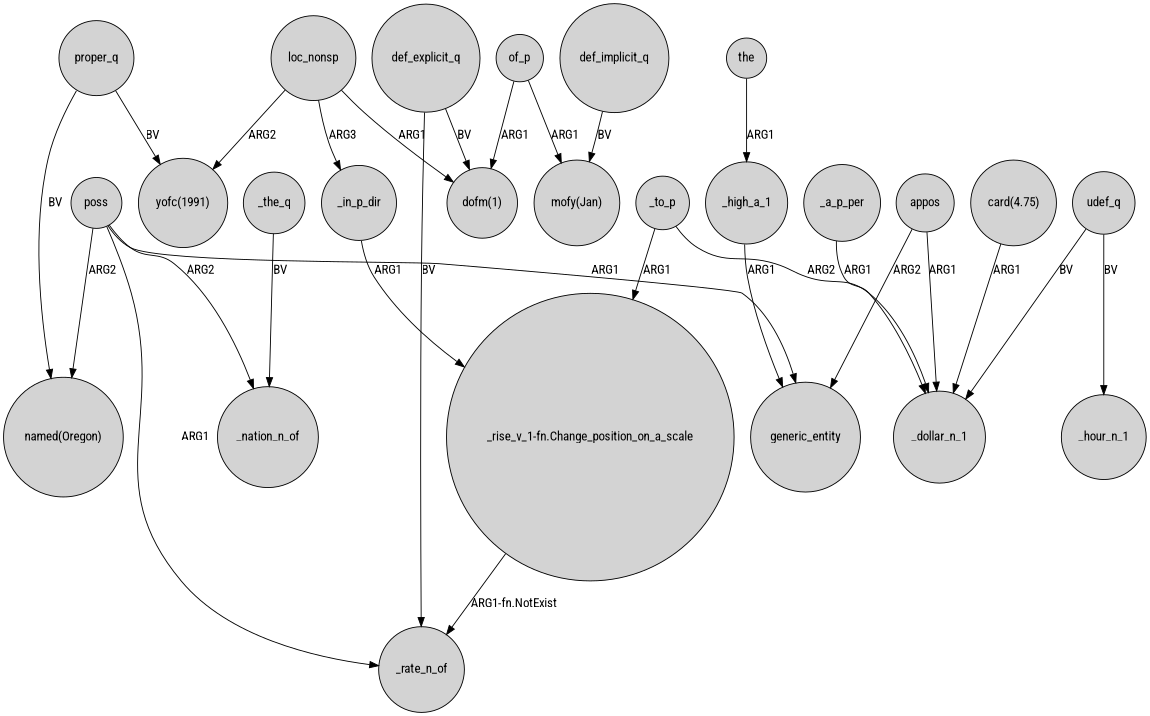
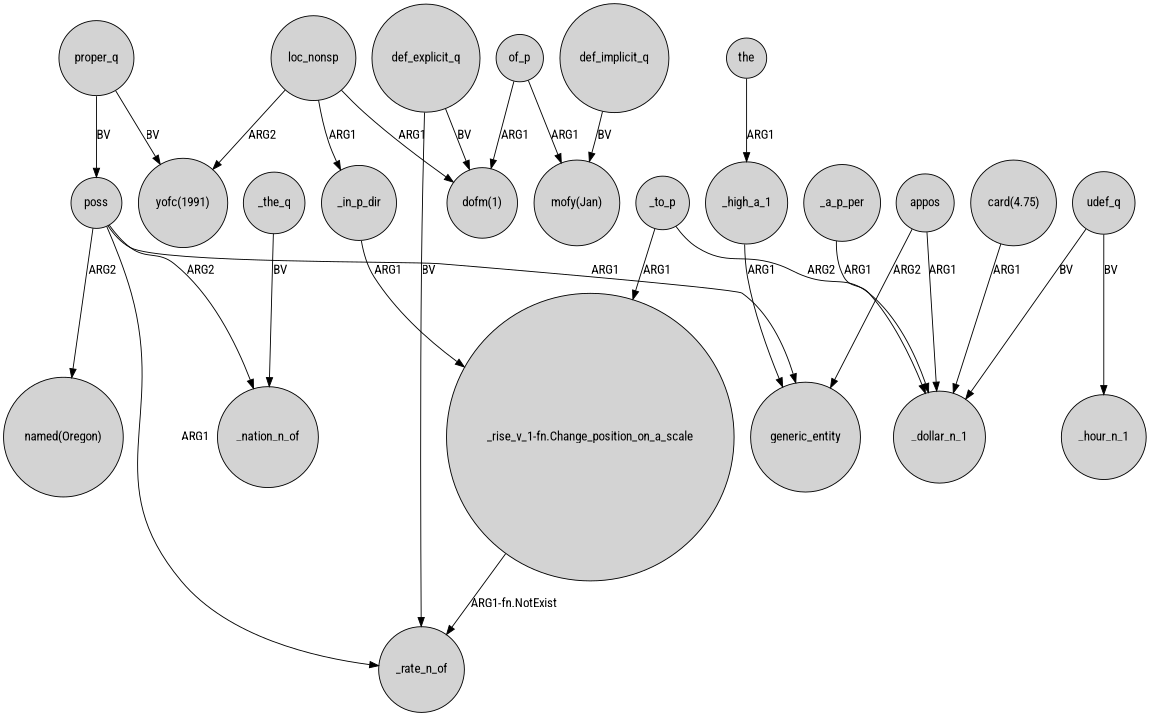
edge "loc_nonsp" -> "_in_p_dir": label "ARG3" -> "ARG1"
edge "proper_q" -> "named(Oregon)": now "proper_q" -> "poss"
